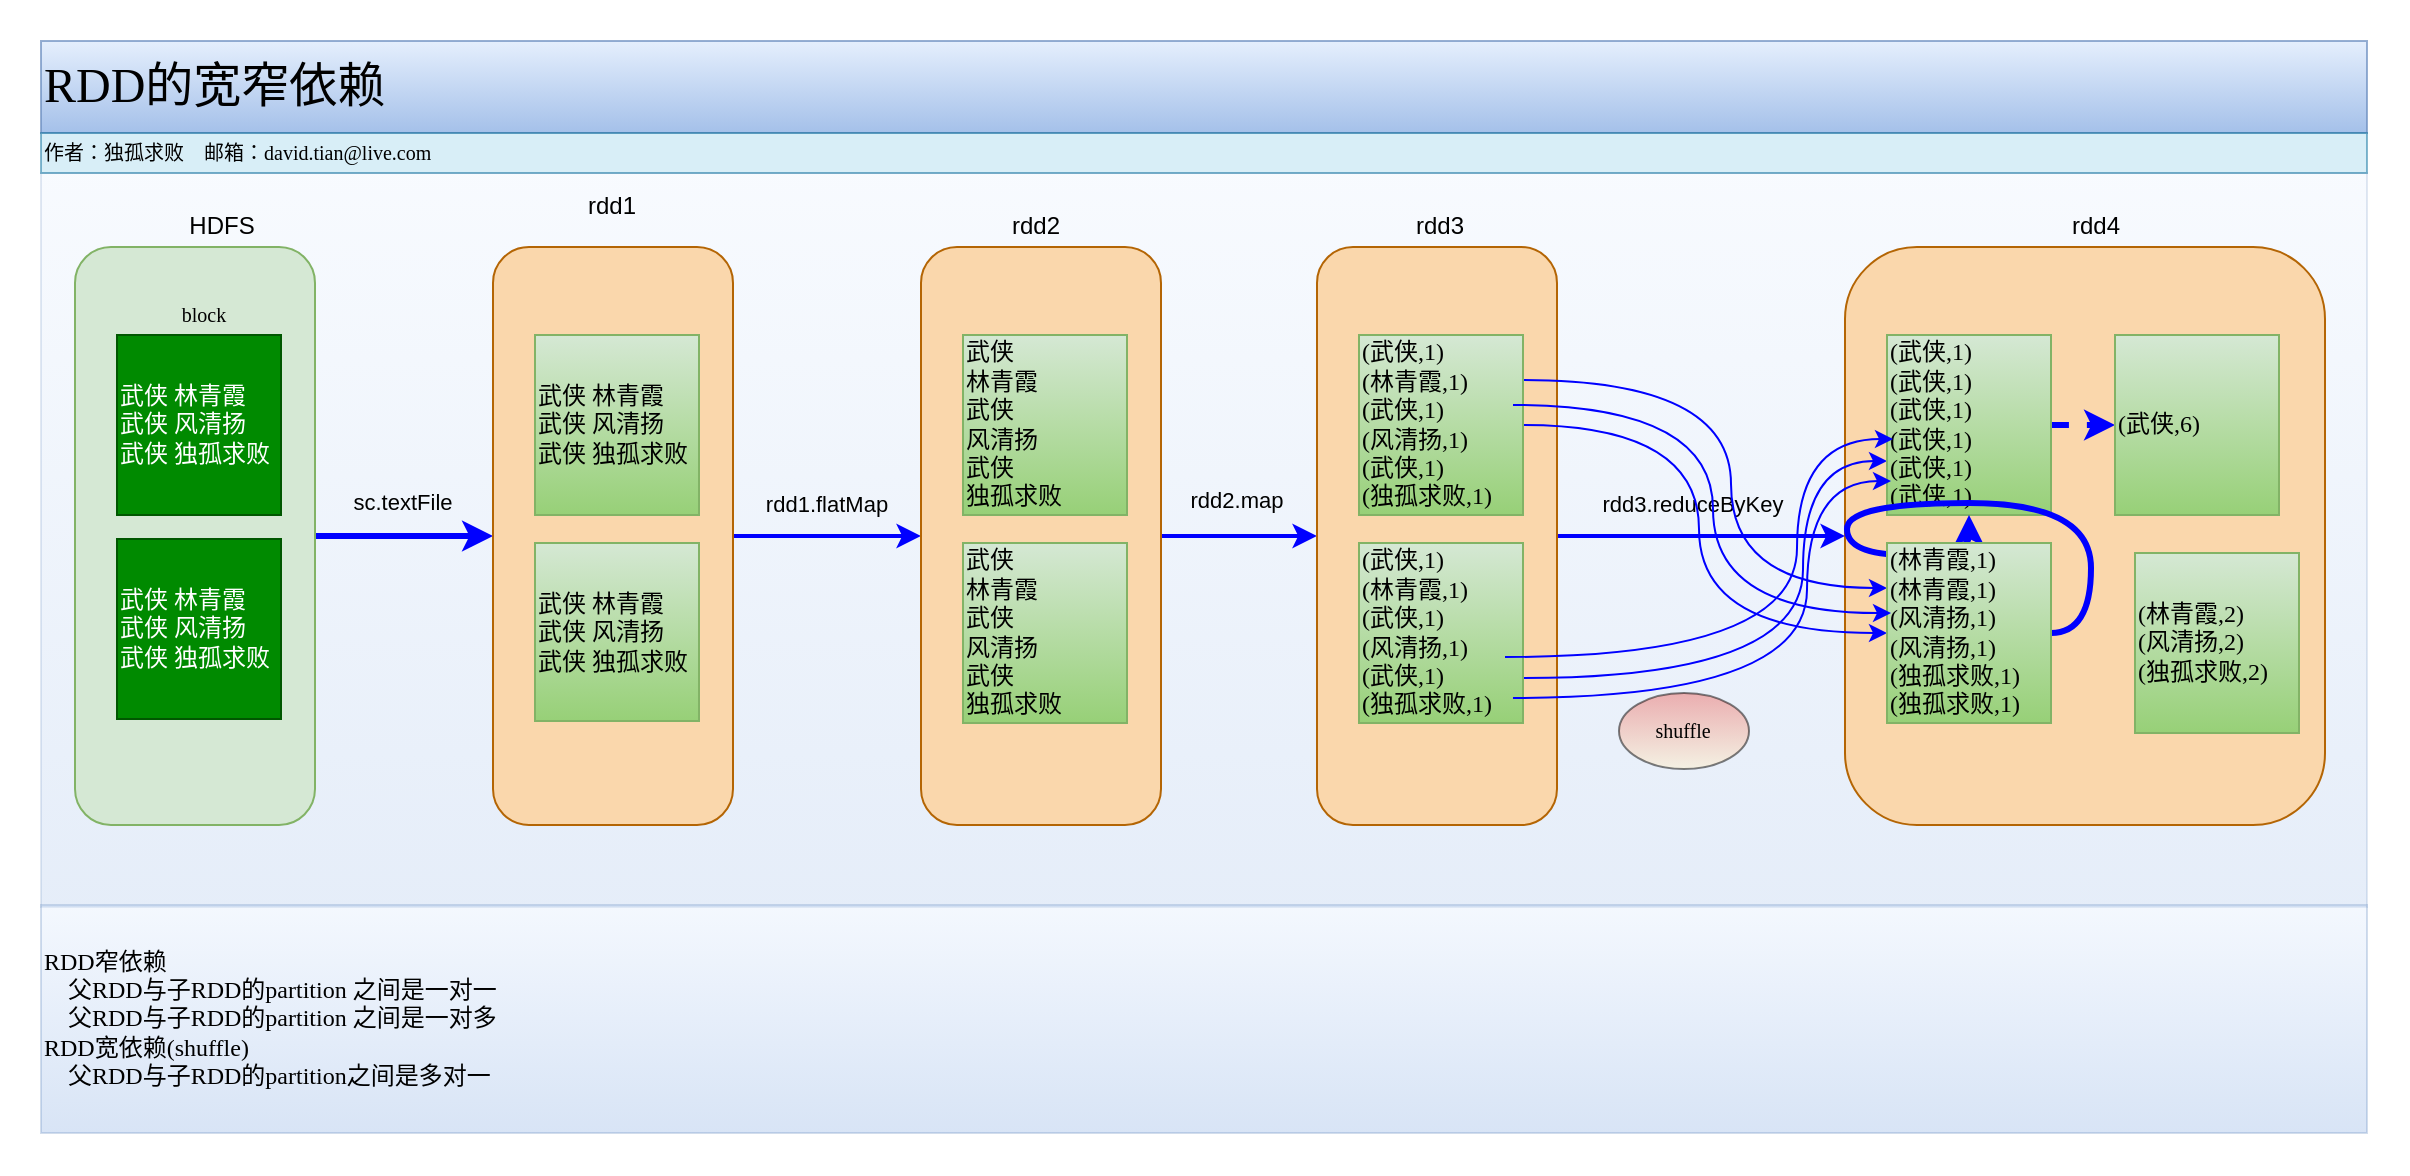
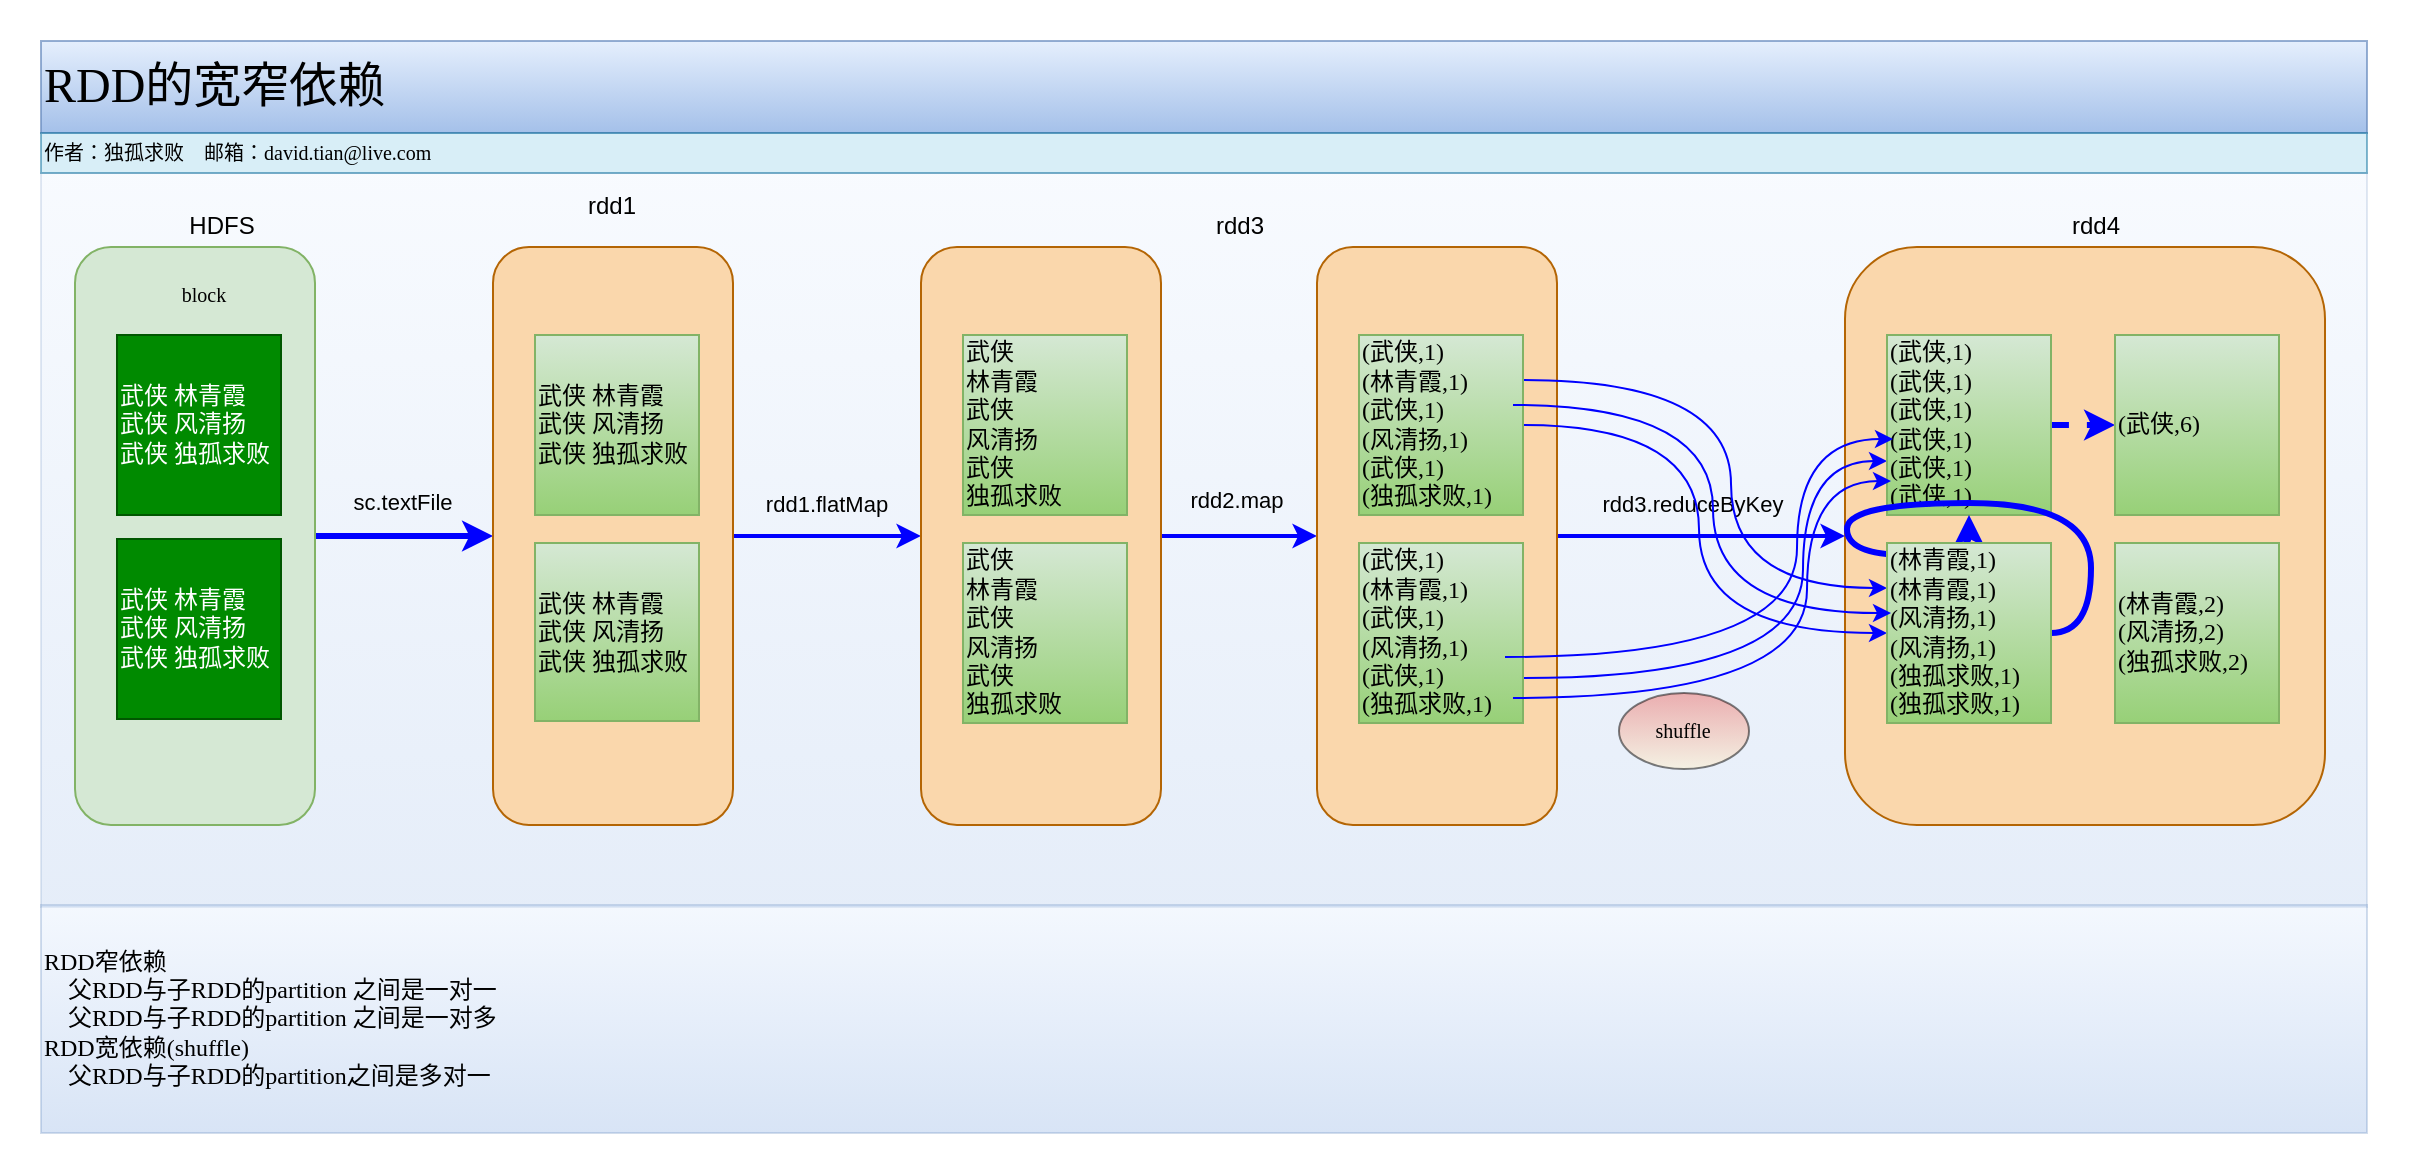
node "rdd2": removed
node "rdd3": moved (1441, 227) -> (1241, 227)
node "block": moved (205, 315) -> (205, 295)
node "(林青霞,2) (风清扬,2) (独孤求败,2)": moved (2217, 643) -> (2197, 633)
